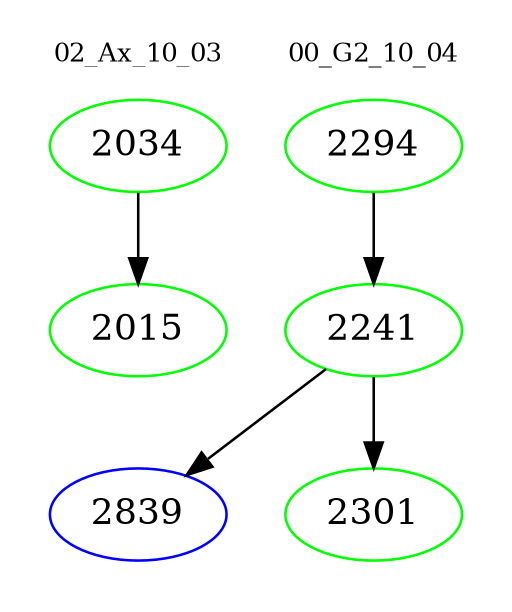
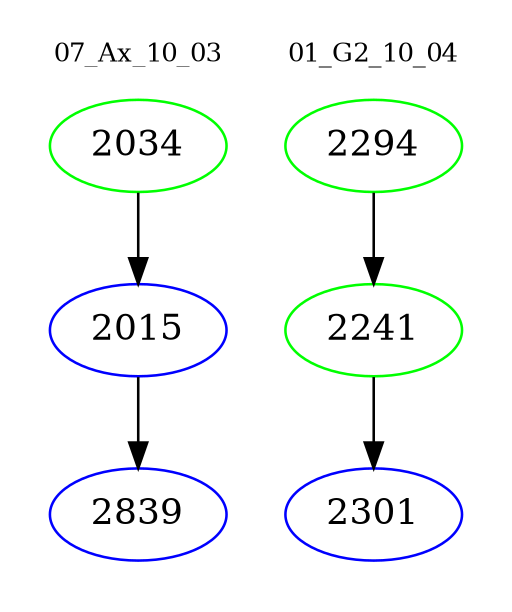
cluster "02_Ax_10_03": label "02_Ax_10_03" -> "07_Ax_10_03"
cluster "00_G2_10_04": label "00_G2_10_04" -> "01_G2_10_04"
node "2015": color green -> blue
edge "2241" -> "2839": now "2015" -> "2839"
node "2301": color green -> blue
